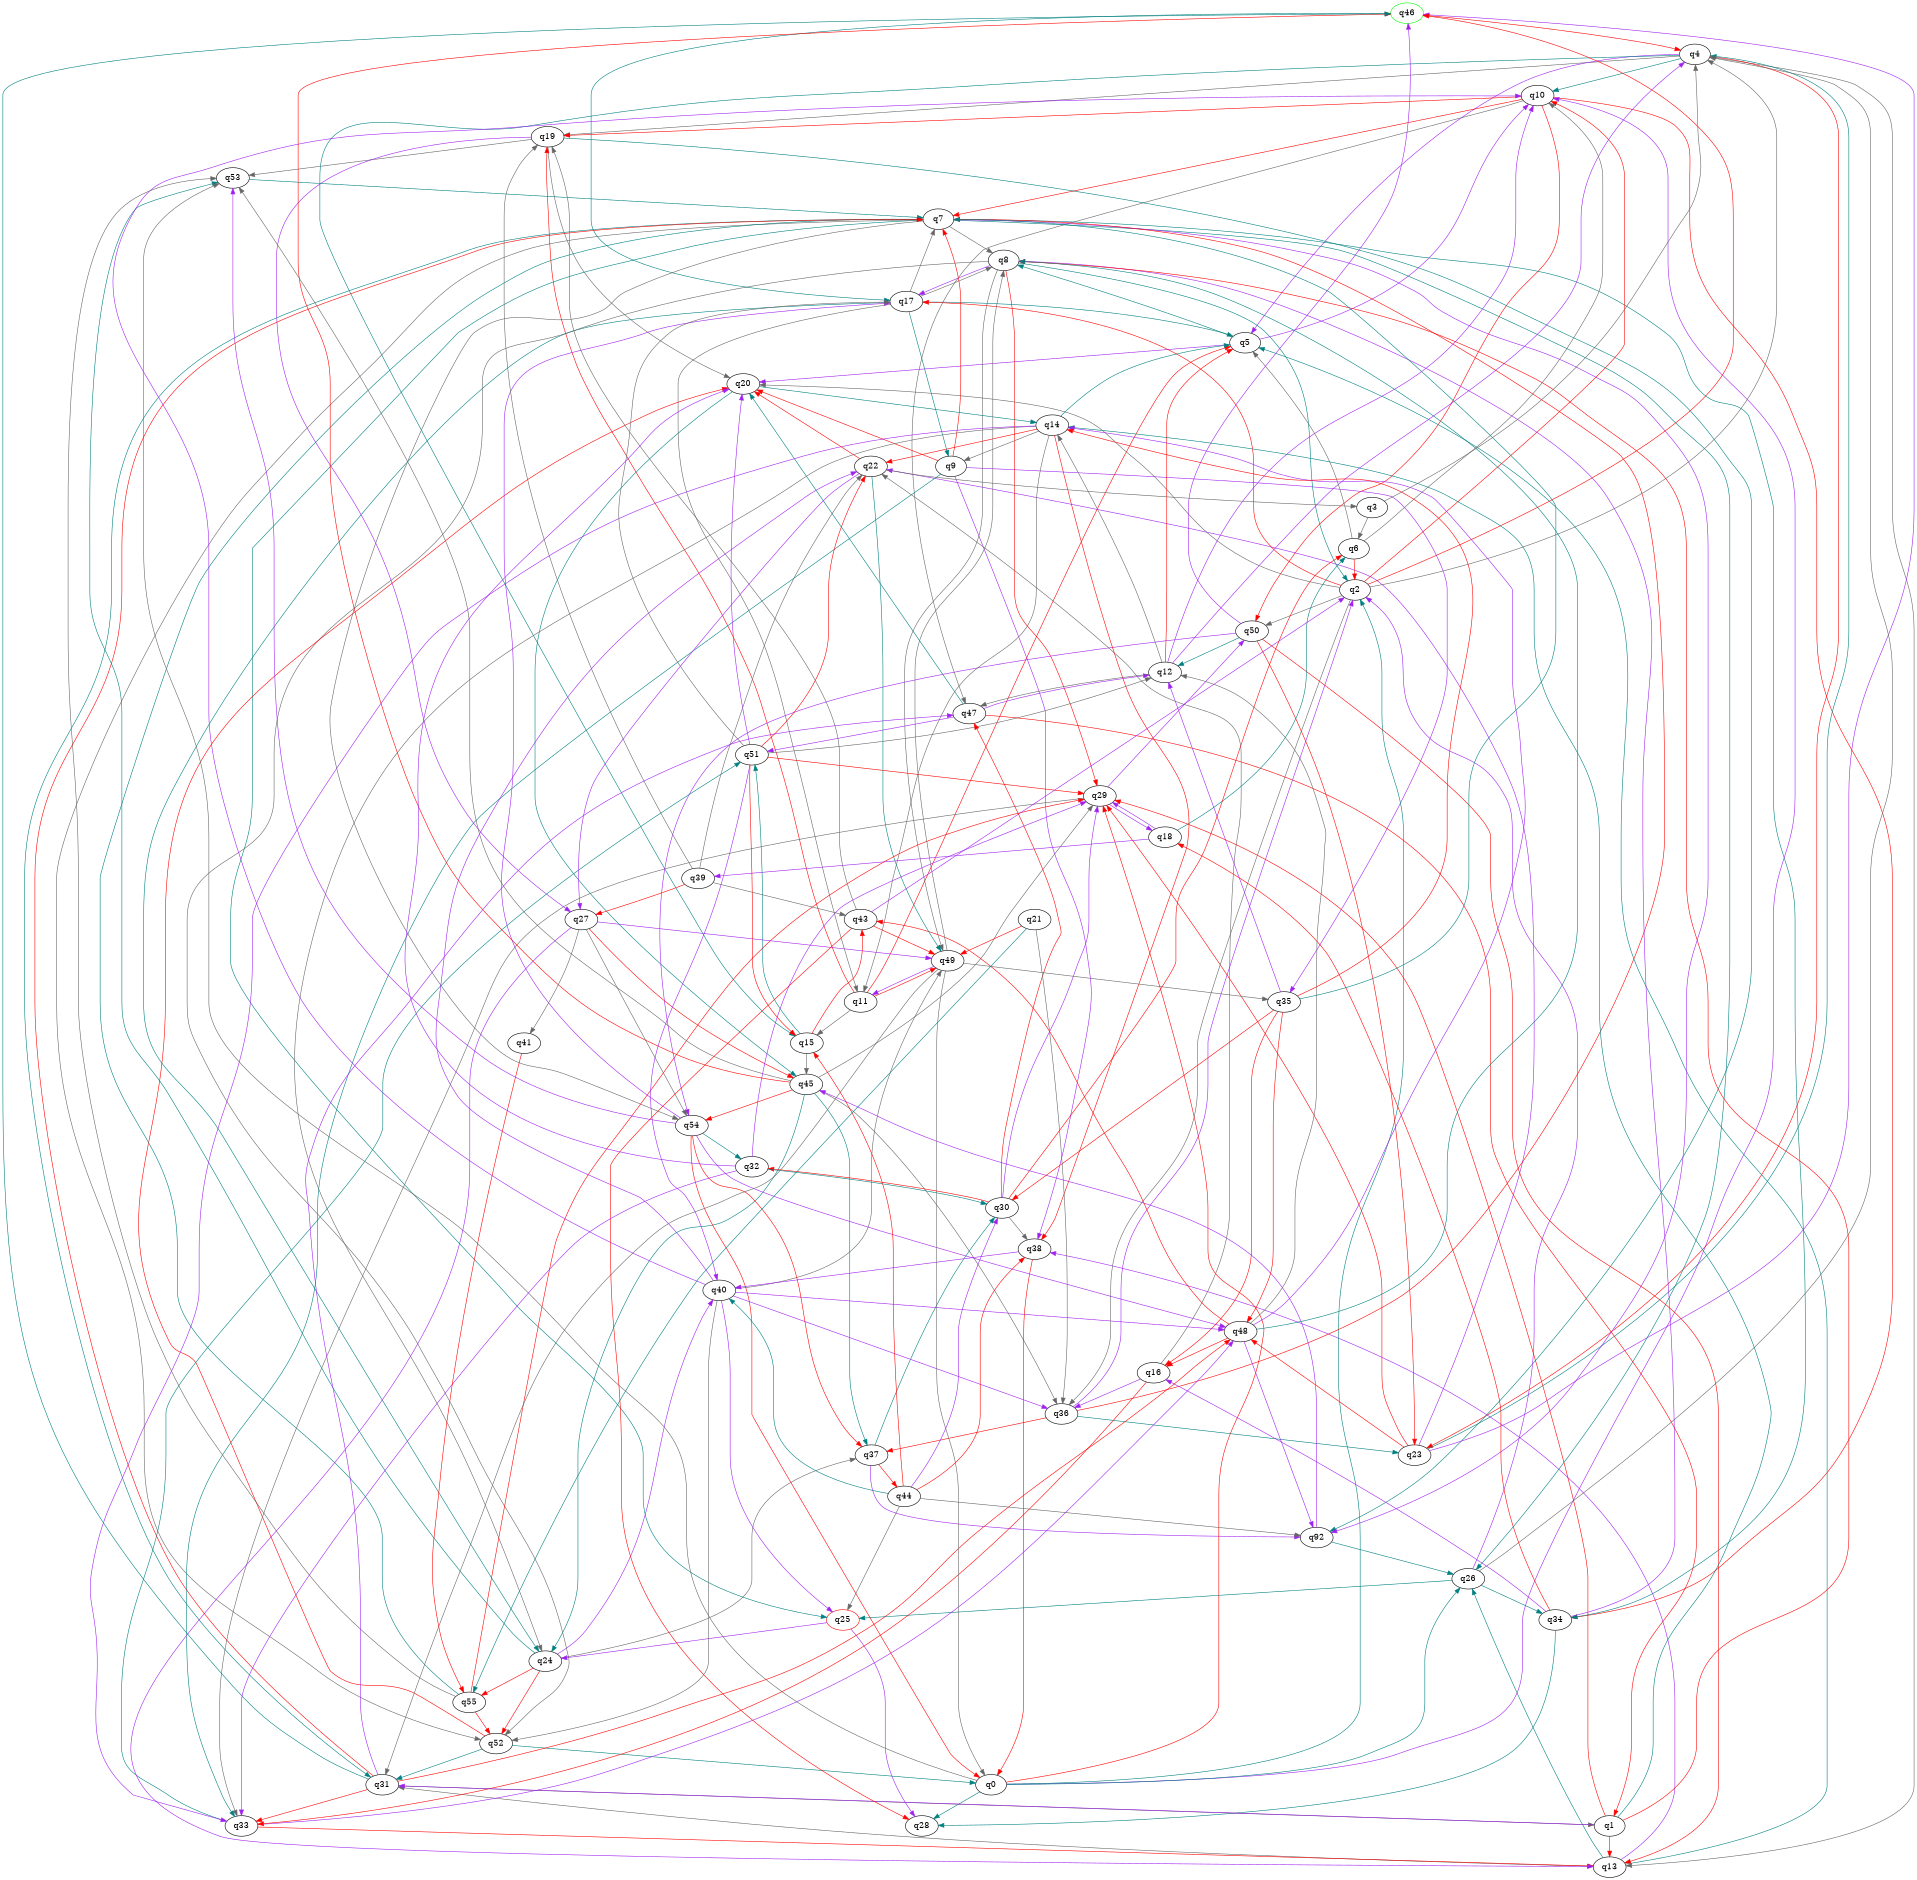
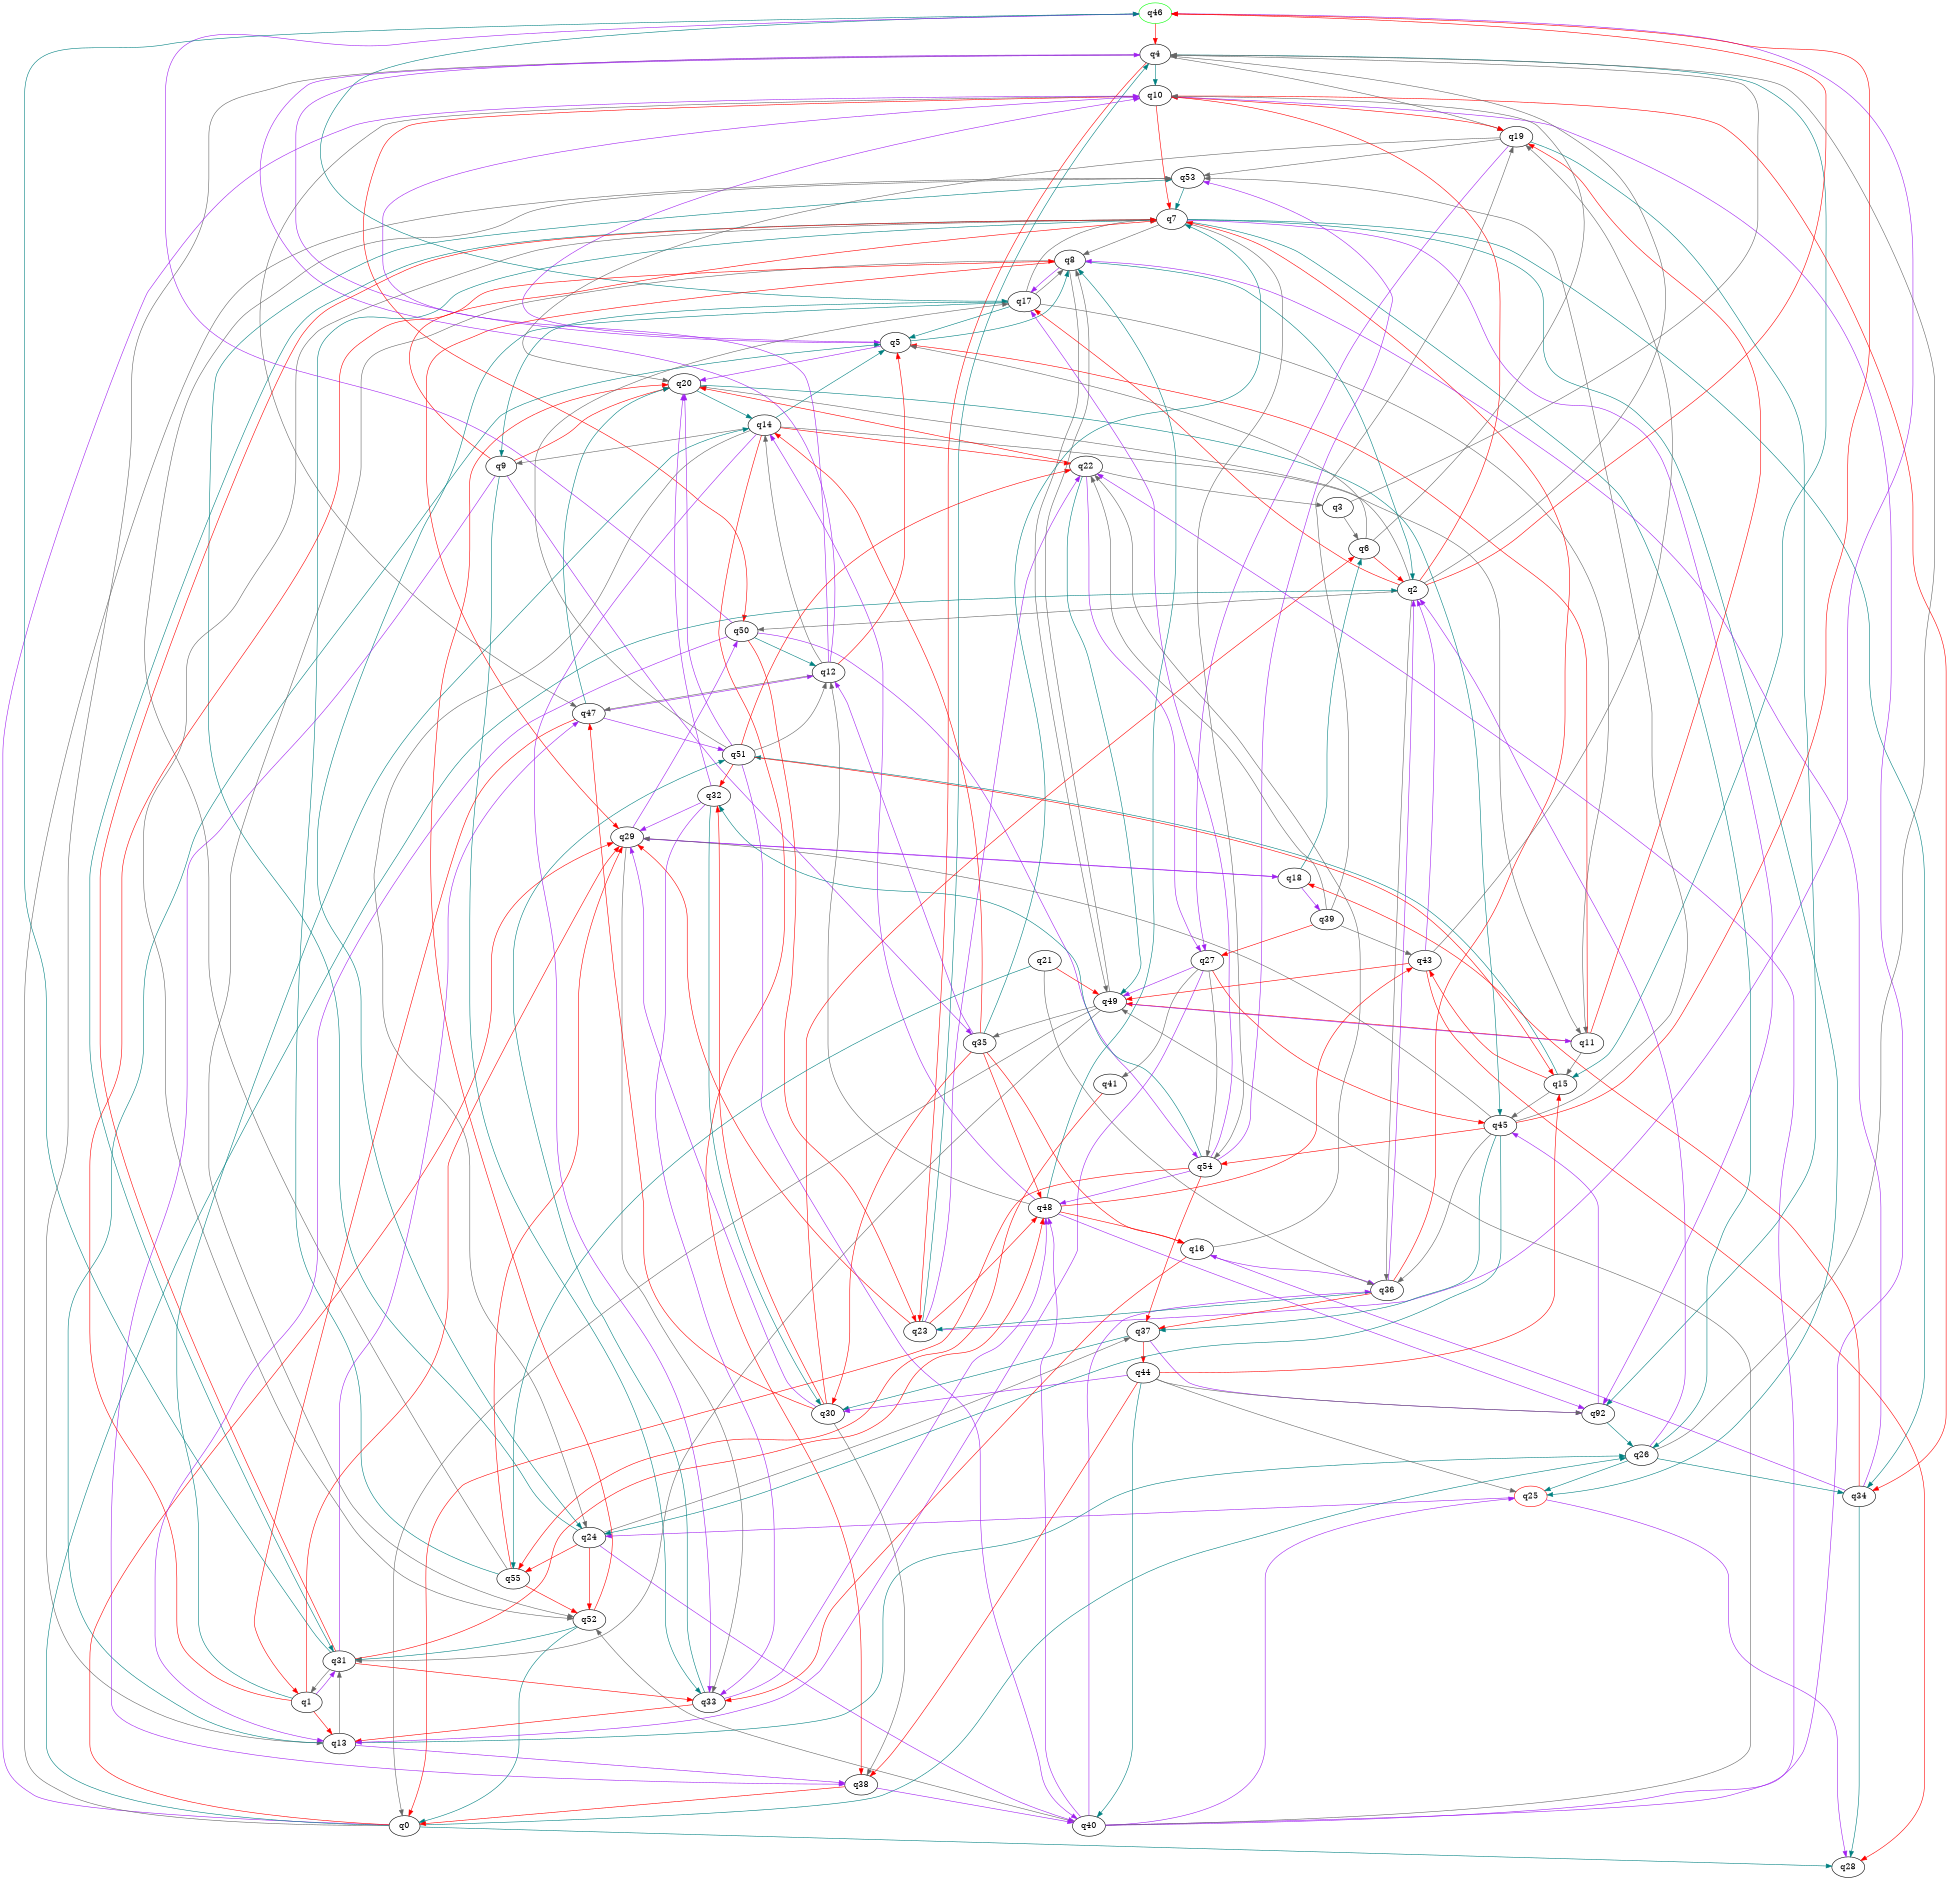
edge "q51" -> "q29": now "q51" -> "q32"
edge "q50" -> "q13": color red -> purple
